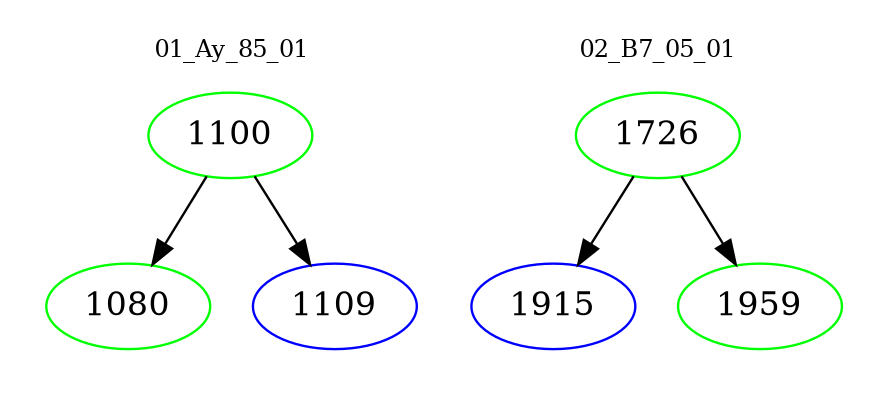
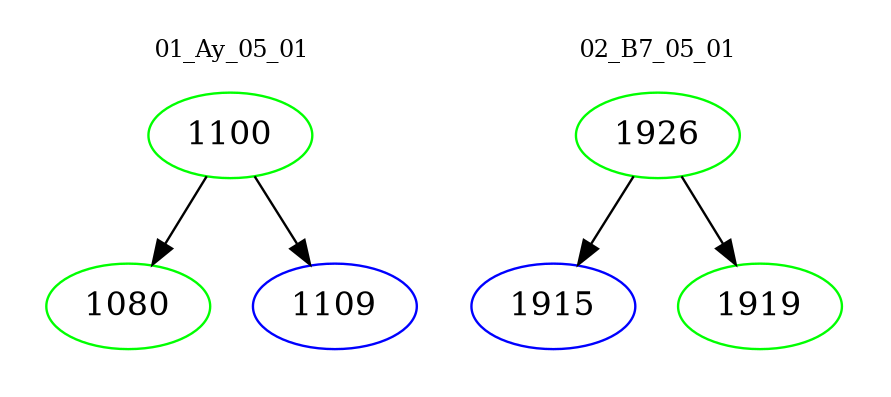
cluster "01_Ay_85_01": label "01_Ay_85_01" -> "01_Ay_05_01"
node "1726": label "1726" -> "1926"
node "1959": label "1959" -> "1919"
